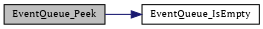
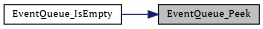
edge "EventQueue_Peek" -> "EventQueue_IsEmpty": reversed
